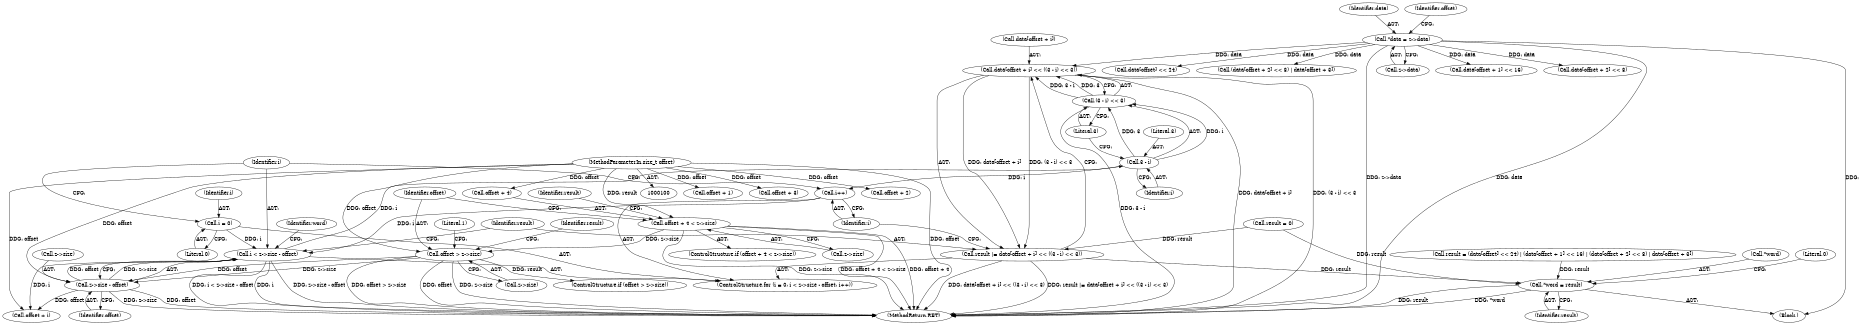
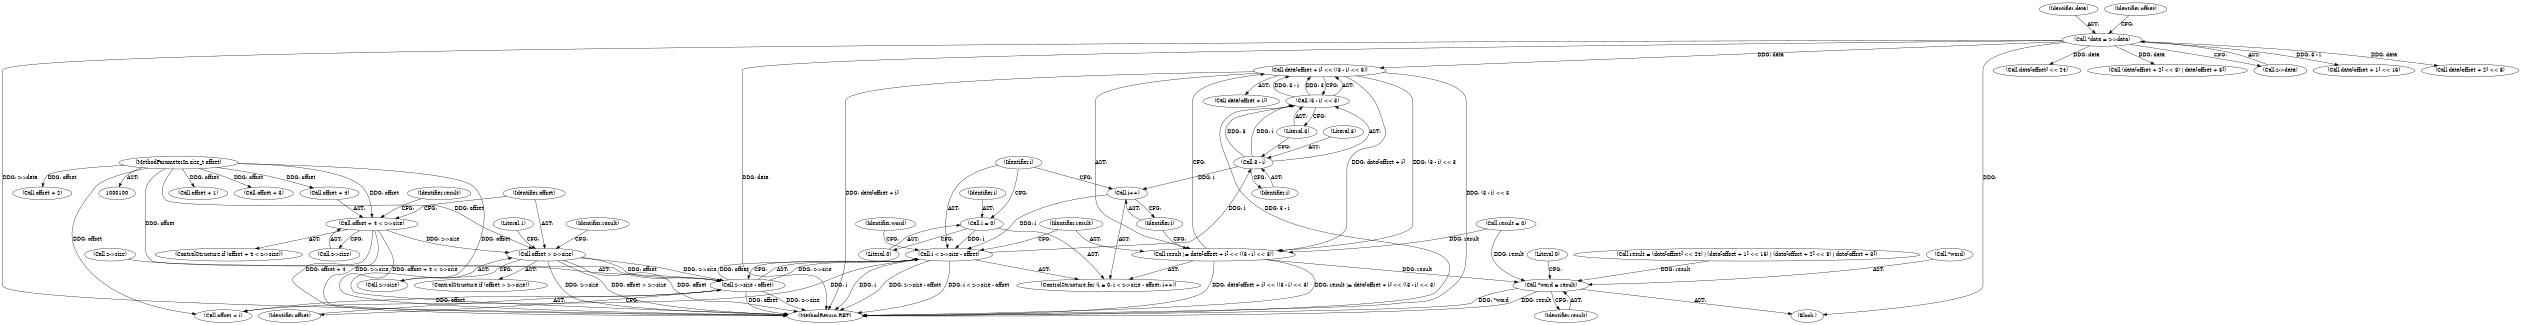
edge "(Call,data[offset + i])" -> "(Call,data[offset + i] << ((3 - i) << 3))": reversed
edge "(Call,*data = z->data)" -> "(Call,data[offset + 1] << 16)": label "DDG: data" -> "DDG: 3 - i"
edge "(MethodParameterIn,size_t offset)" -> "(Call,offset + 4 < z->size)": label "DDG: result" -> "DDG: offset"
edge "(Call,offset > z->size)" -> "(ControlStructure,if (offset > z->size))": label "DDG: result" -> "AST: "
